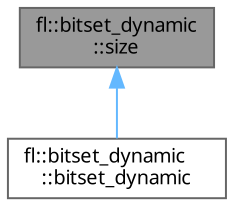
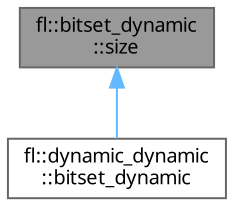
node "fl::bitset_dynamic ::bitset_dynamic": label "fl::bitset_dynamic ::bitset_dynamic" -> "fl::dynamic_dynamic ::bitset_dynamic"
